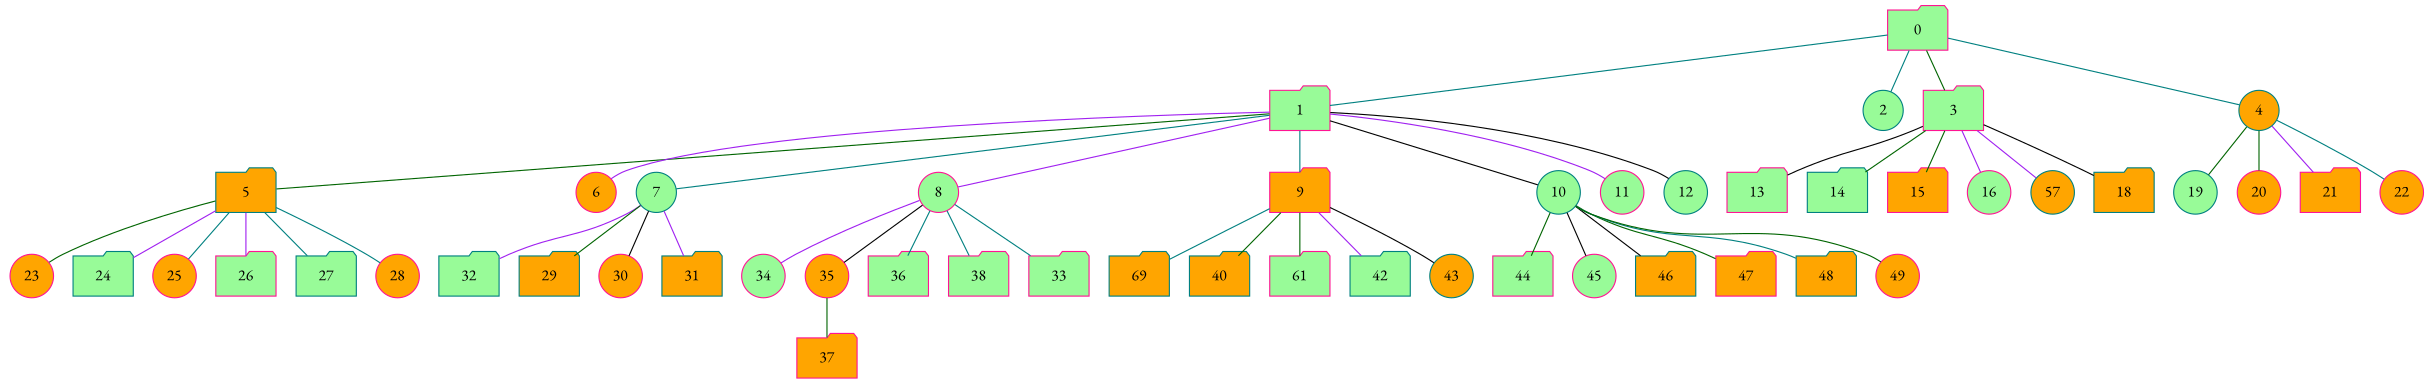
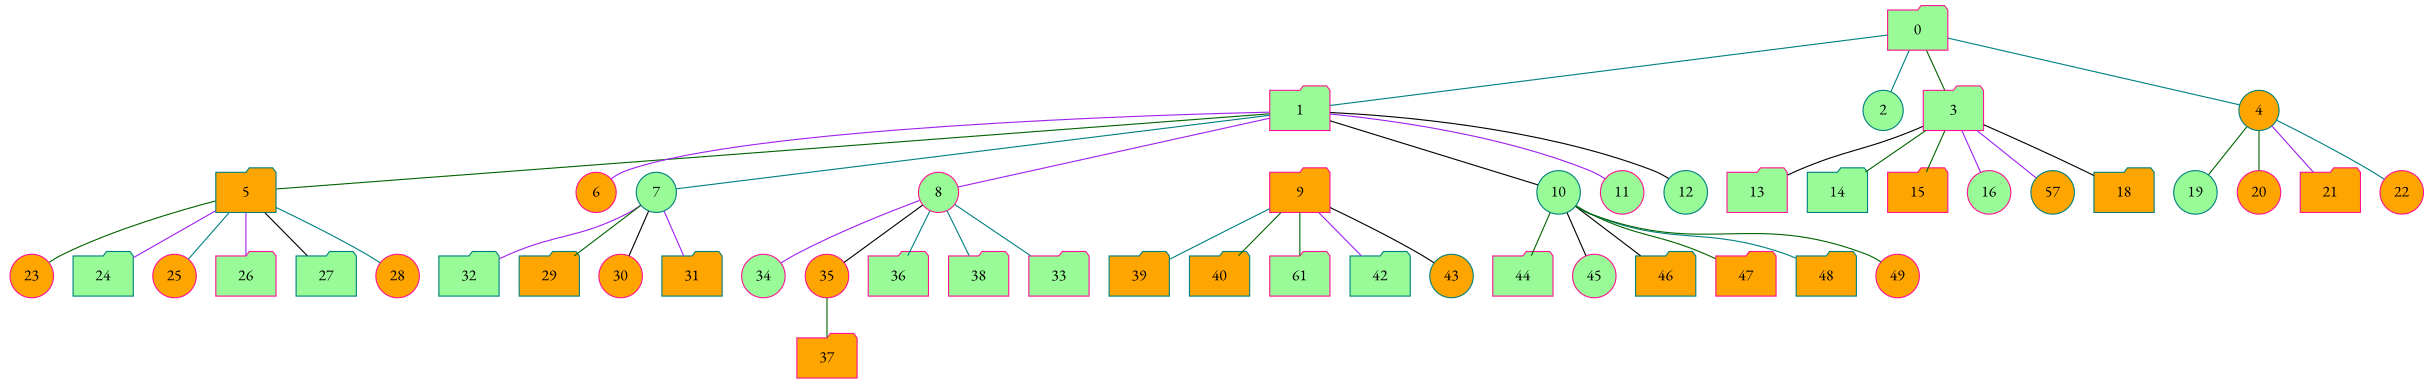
edge "1" -- "9": removed
edge "5" -- "27": color teal -> black
node "69": label "69" -> "39"
